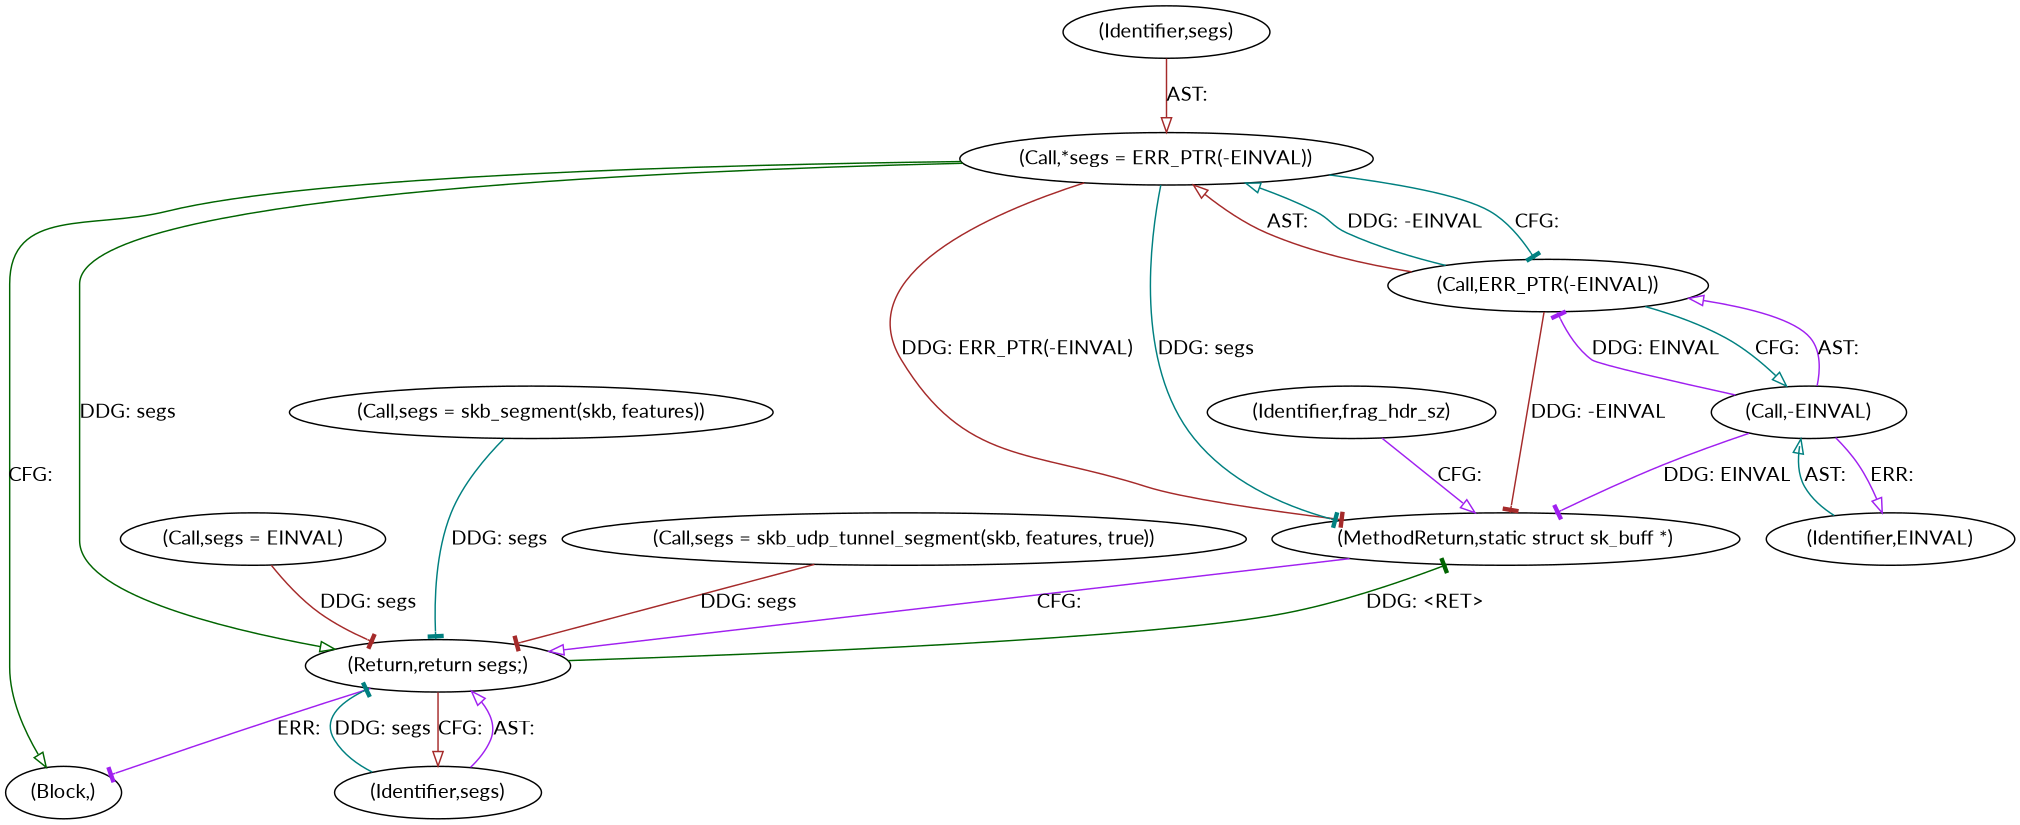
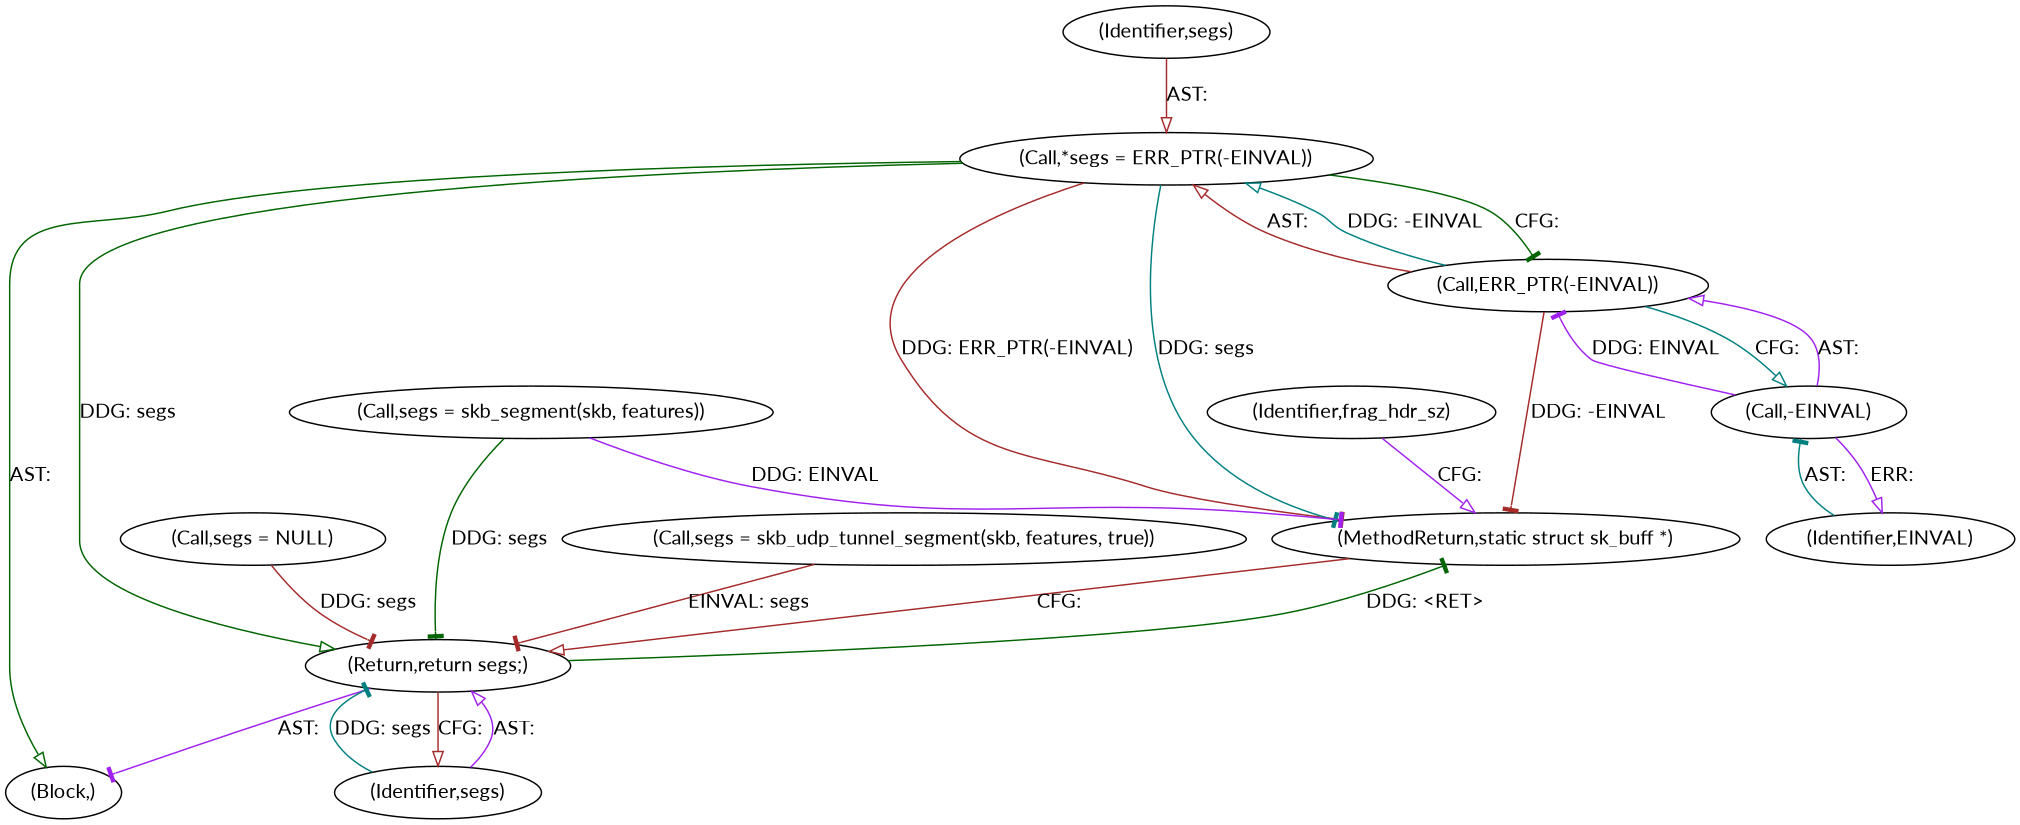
edge "(Call,*segs = ERR_PTR(-EINVAL))" -> "(Call,ERR_PTR(-EINVAL))": color teal -> darkgreen
edge "(Call,-EINVAL)" -> "(MethodReturn,static struct sk_buff *)": now "(Call,segs = skb_segment(skb, features))" -> "(MethodReturn,static struct sk_buff *)"
edge "(Call,*segs = ERR_PTR(-EINVAL))" -> "(Block,)": label "CFG: " -> "AST: "
edge "(Identifier,EINVAL)" -> "(Call,-EINVAL)": arrowhead onormal -> tee
edge "(Call,segs = skb_segment(skb, features))" -> "(Return,return segs;)": color teal -> darkgreen
node "(Call,segs = EINVAL)": label "(Call,segs = EINVAL)" -> "(Call,segs = NULL)"
edge "(Call,segs = skb_udp_tunnel_segment(skb, features, true))" -> "(Return,return segs;)": label "DDG: segs" -> "EINVAL: segs"
edge "(MethodReturn,static struct sk_buff *)" -> "(Return,return segs;)": color purple -> brown
edge "(Return,return segs;)" -> "(Block,)": label "ERR: " -> "AST: "
